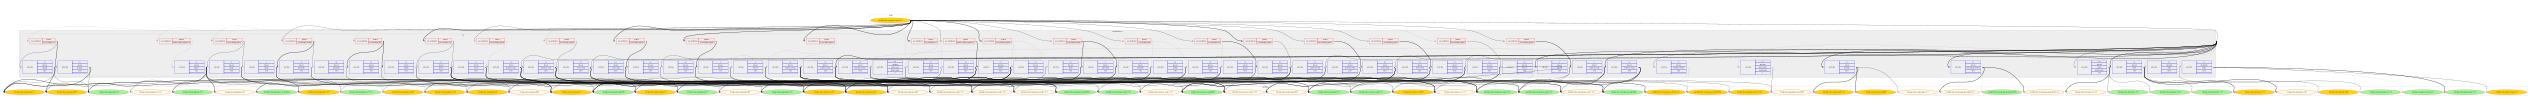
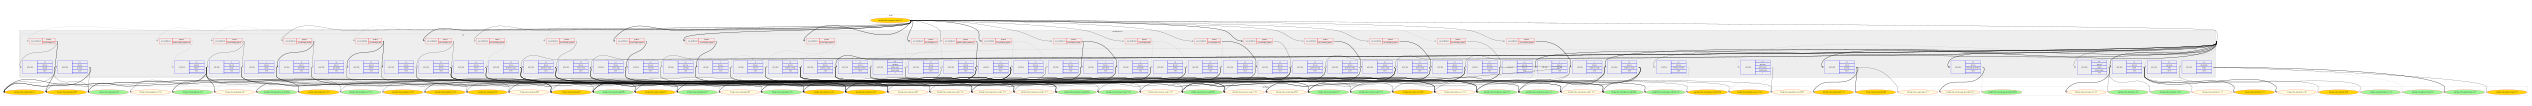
node "portage://dev-ros/message_runtime-0.4.12": fillcolor gold -> palegreen
node "portage://dev-ros/message_generation-0.3.0": removed
node "portage://dev-util/catkin-0.7.14": fillcolor palegreen -> lightyellow
